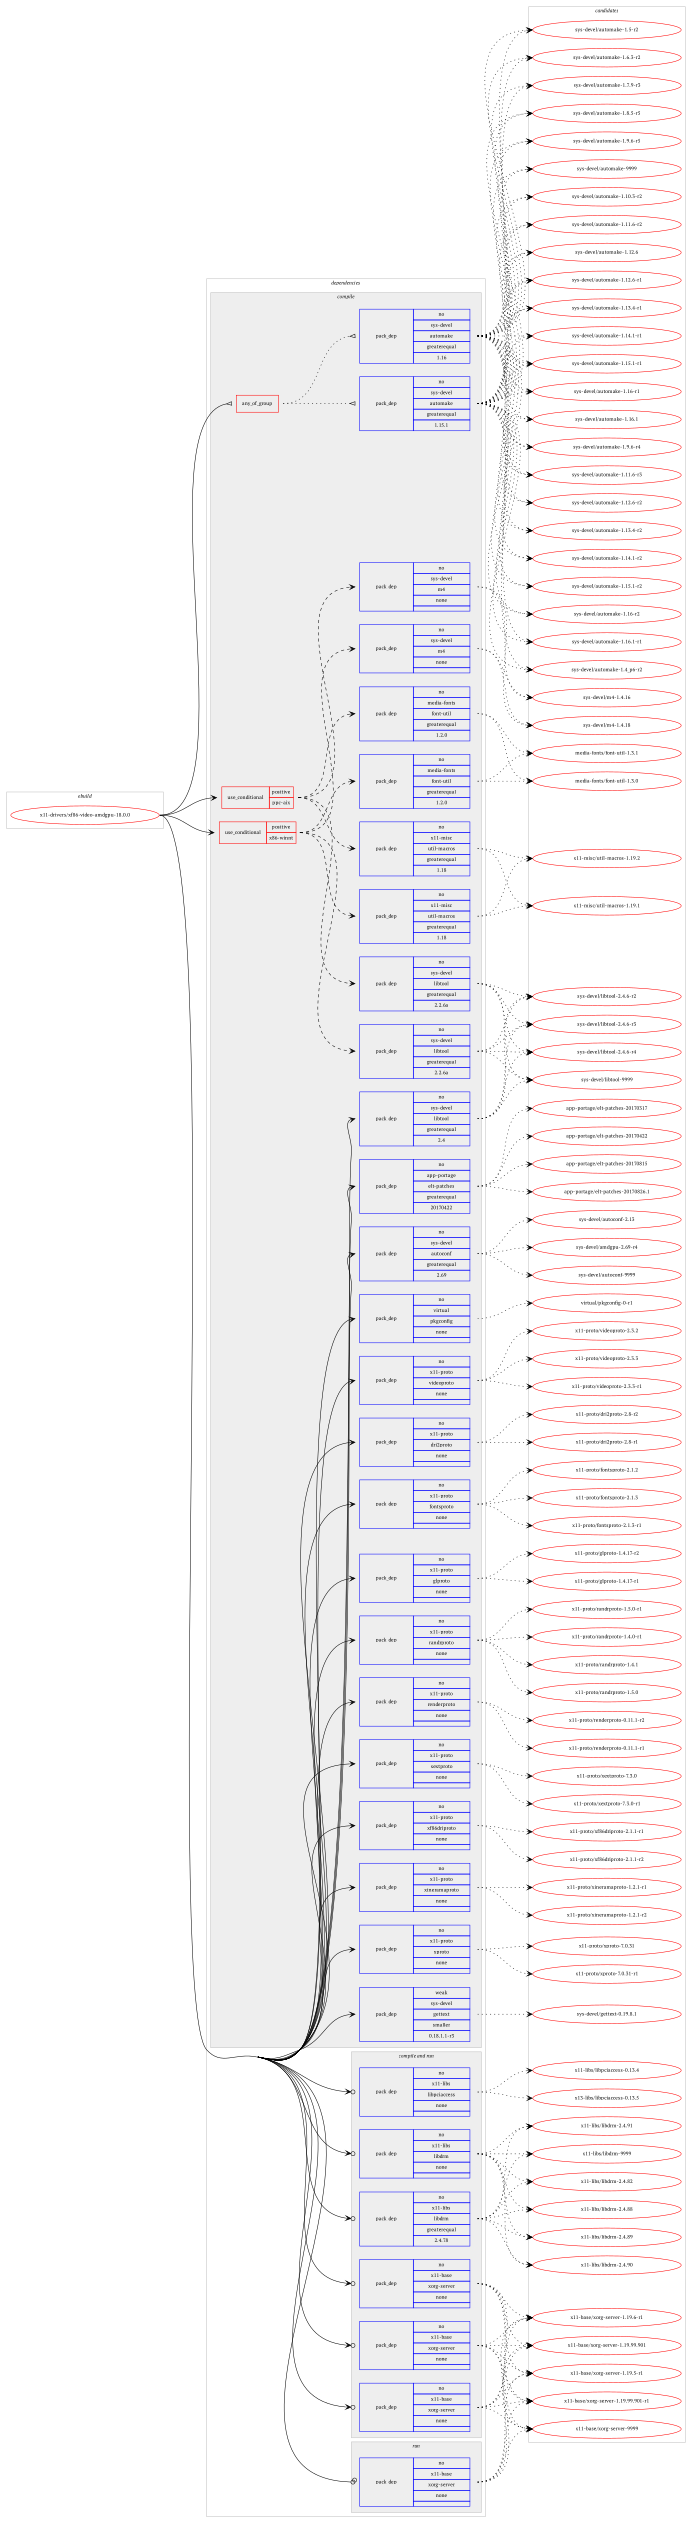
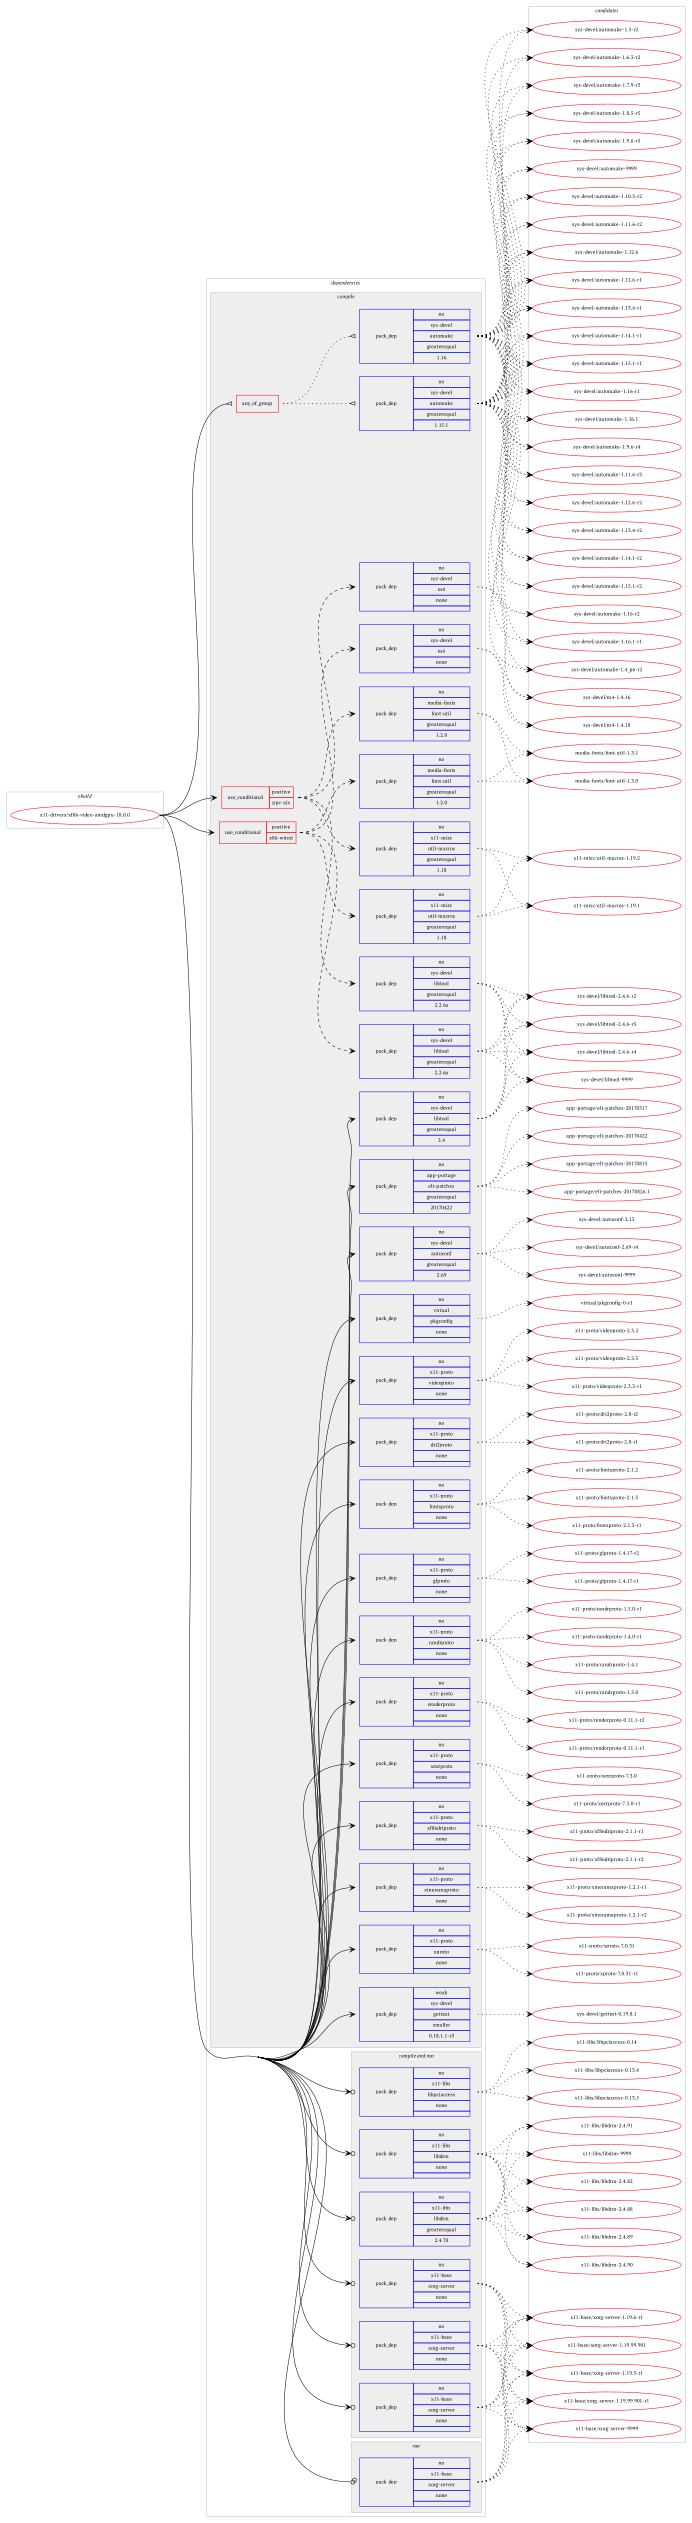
node "sys-devel/amdgpu-2.69-r4": label "sys-devel/amdgpu-2.69-r4" -> "sys-devel/autoconf-2.69-r4"
node "x11-libs/libpciaccess-0.14": added
node "x13-libs/libpciaccess-0.13.5": label "x13-libs/libpciaccess-0.13.5" -> "x11-libs/libpciaccess-0.13.5"
